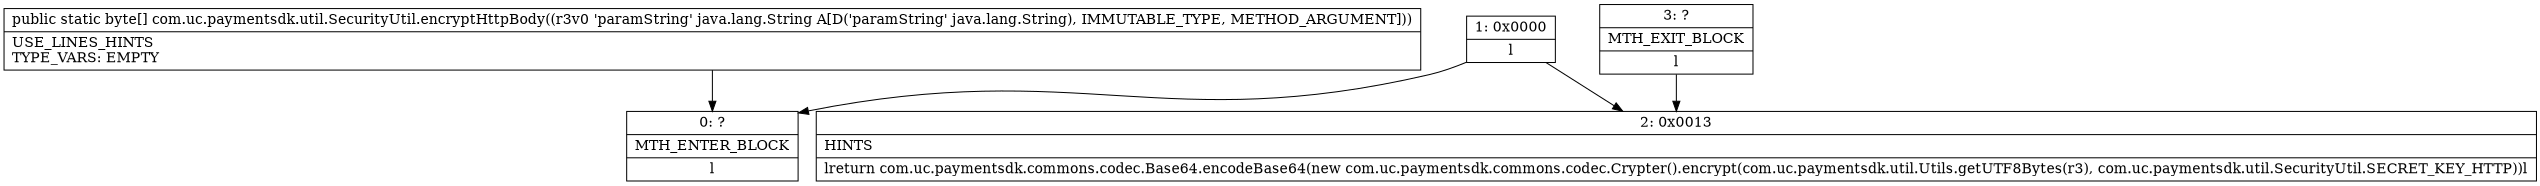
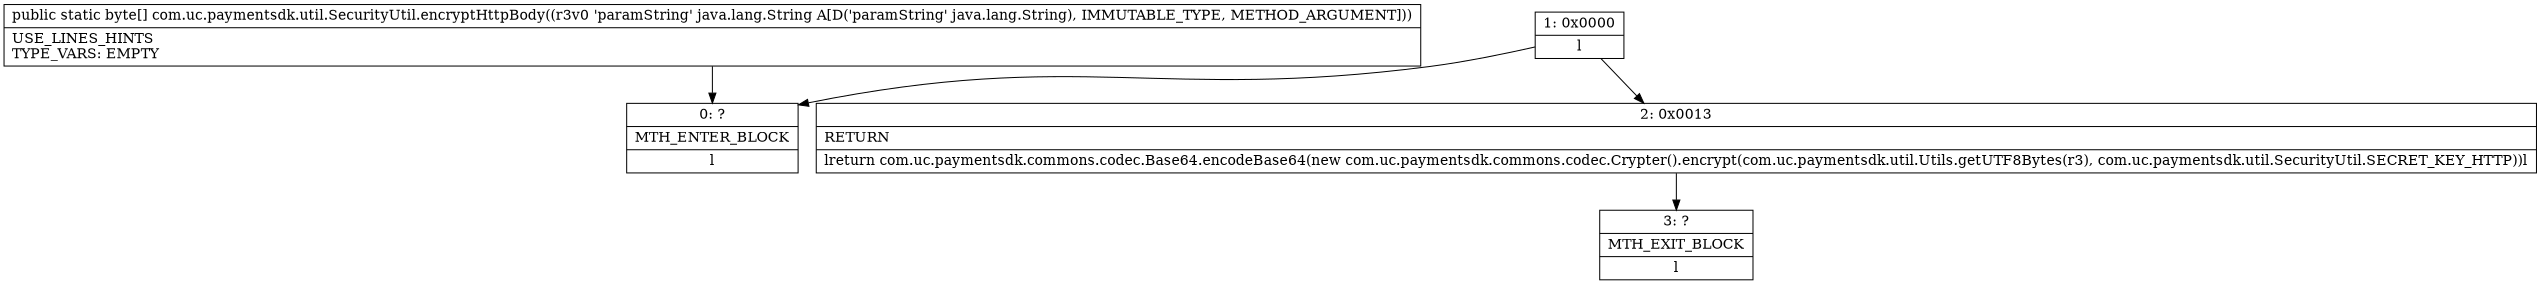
edge "3: ?" -> "2: 0x0013": reversed
node "2: 0x0013": text "HINTS" -> "RETURN"
